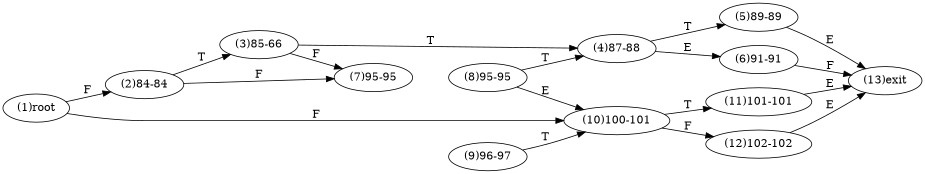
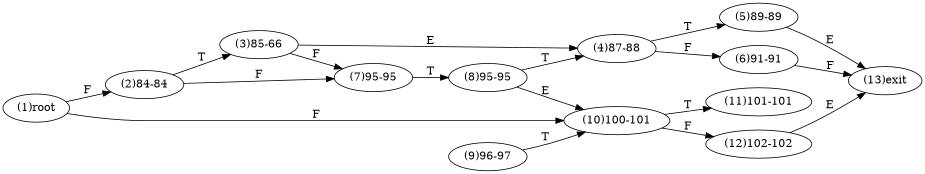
edge "(3)85-66" -> "(4)87-88": label "T" -> "E"
edge "(4)87-88" -> "(6)91-91": label "E" -> "F"
edge "(7)95-95" -> "(8)95-95": added, label "T"
edge "(11)101-101" -> "(13)exit": removed, label "E"
